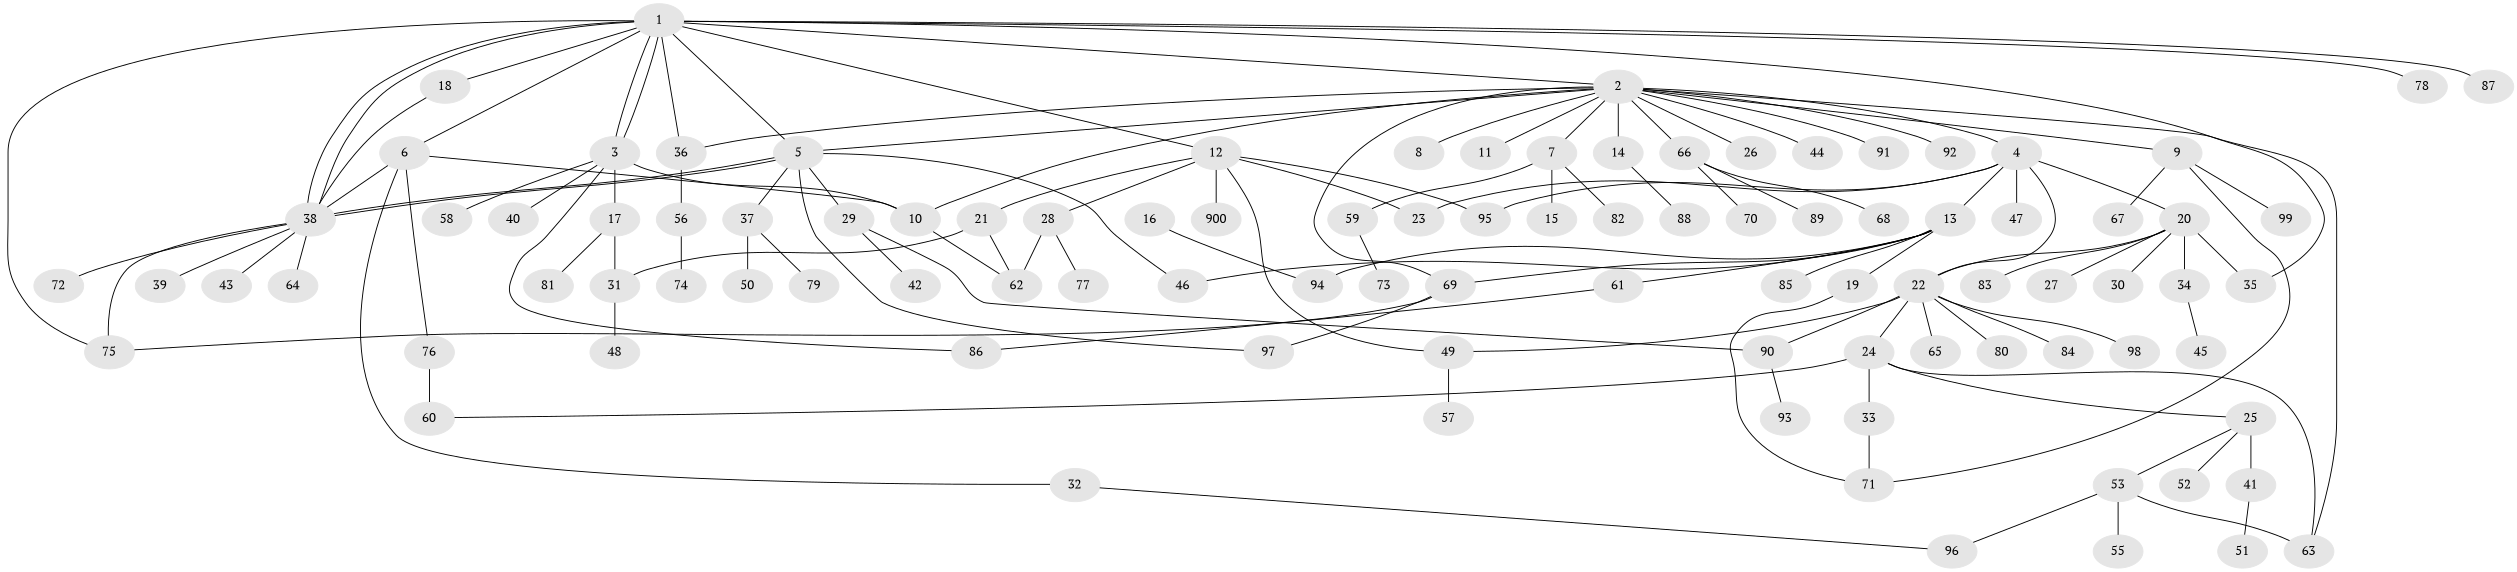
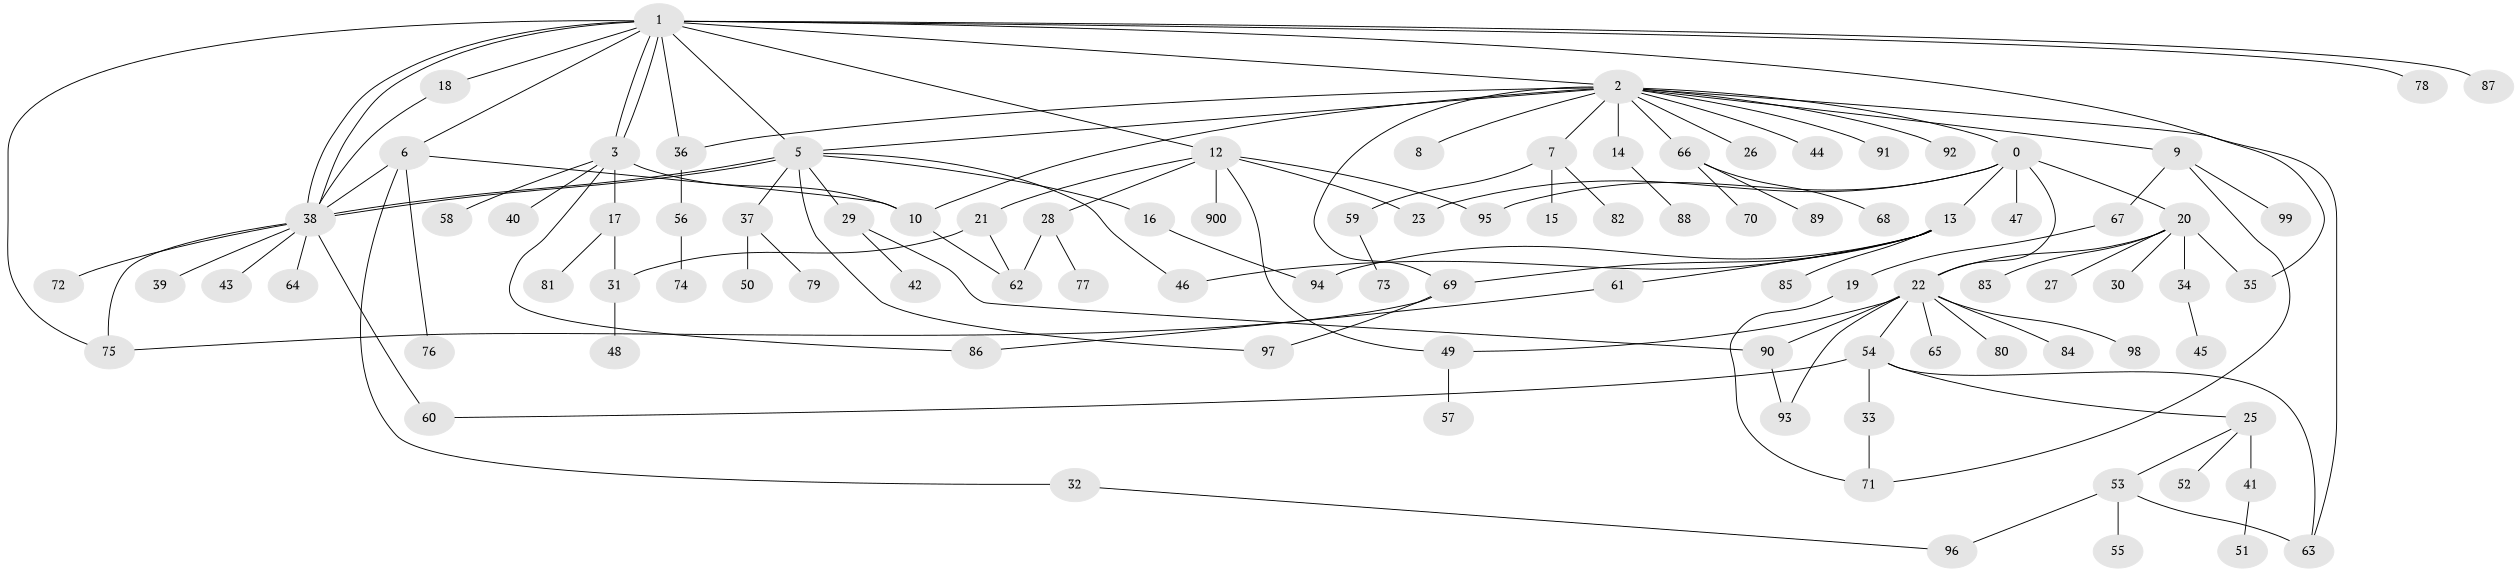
node "11": removed
node "4": label "4" -> "0"
edge "5" -- "16": added
edge "13" -- "19": now "67" -- "19"
edge "22" -- "93": added
node "24": label "24" -> "54"
edge "76" -- "60": now "38" -- "60"
